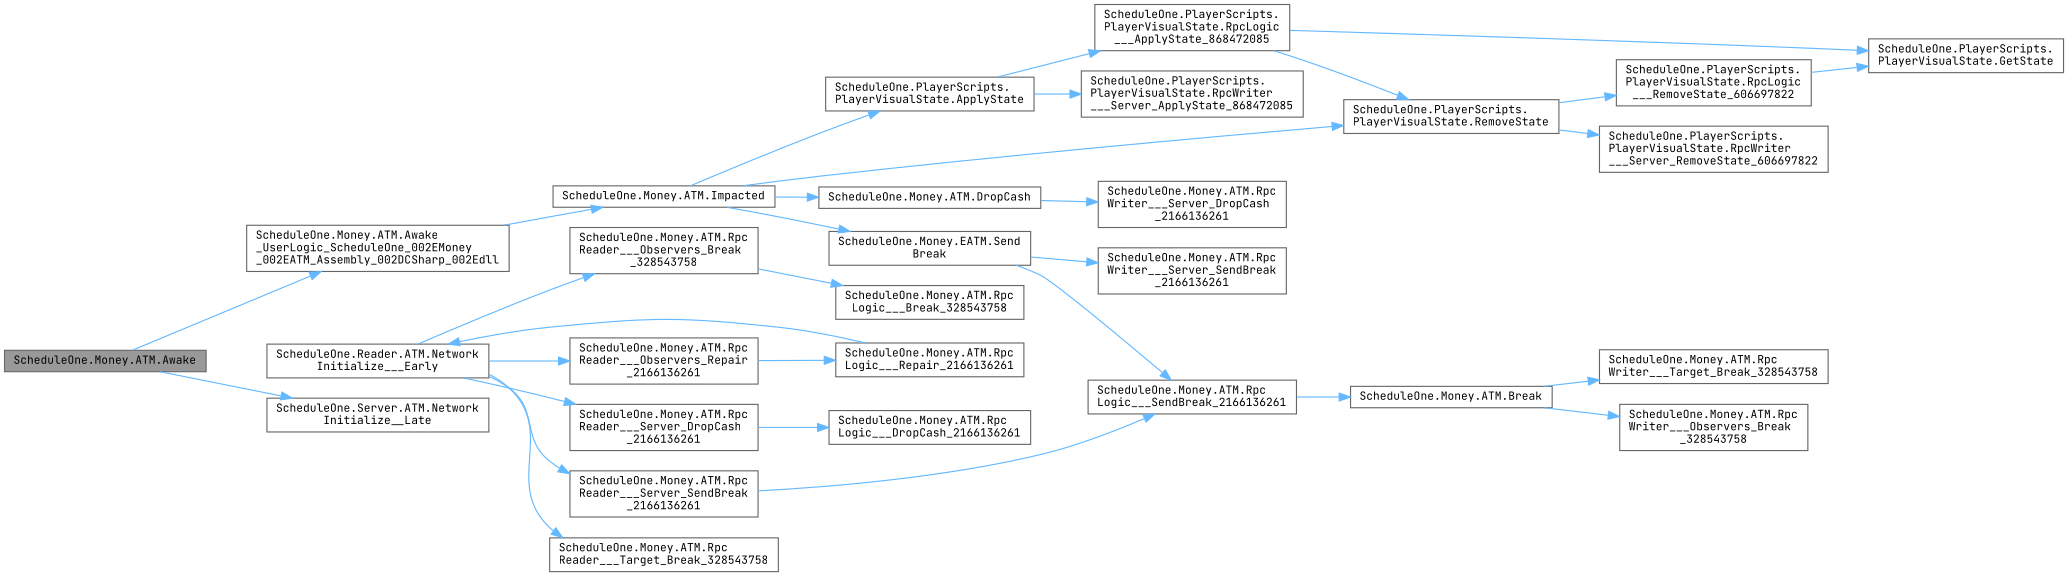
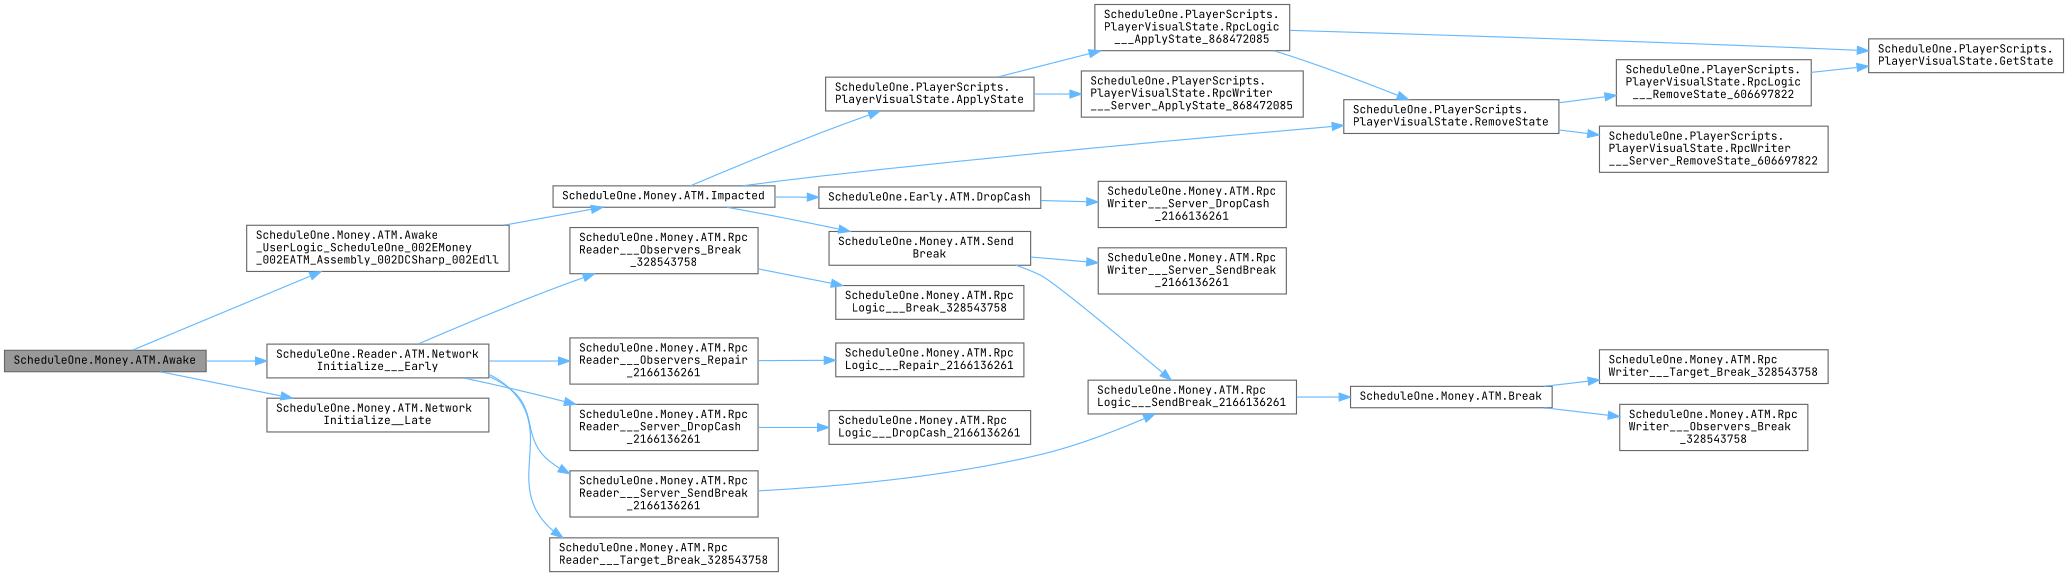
node "ScheduleOne.Money.ATM.DropCash": label "ScheduleOne.Money.ATM.DropCash" -> "ScheduleOne.Early.ATM.DropCash"
node "ScheduleOne.Money.EATM.Send Break": label "ScheduleOne.Money.EATM.Send Break" -> "ScheduleOne.Money.ATM.Send Break"
edge "ScheduleOne.Money.ATM.Rpc Logic___Repair_2166136261" -> "ScheduleOne.Reader.ATM.Network Initialize___Early": now "ScheduleOne.Money.ATM.Awake" -> "ScheduleOne.Reader.ATM.Network Initialize___Early"
node "ScheduleOne.Server.ATM.Network Initialize__Late": label "ScheduleOne.Server.ATM.Network Initialize__Late" -> "ScheduleOne.Money.ATM.Network Initialize__Late"
